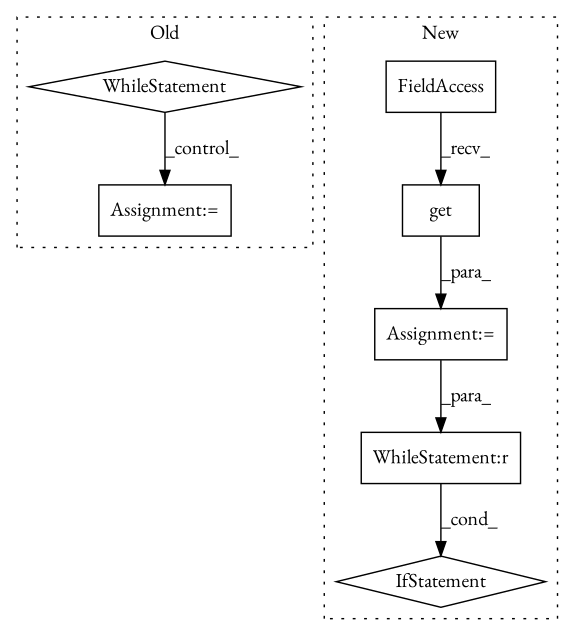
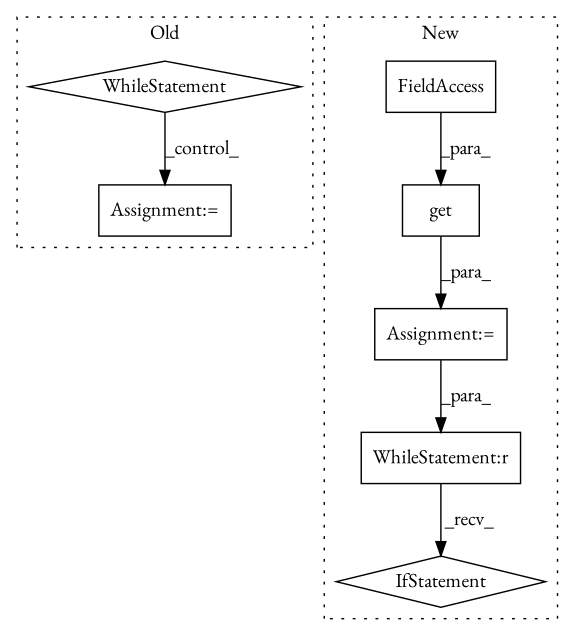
edge "FieldAccess" -> "get": label "_recv_" -> "_para_"
edge "WhileStatement:r" -> "IfStatement": label "_cond_" -> "_recv_"
